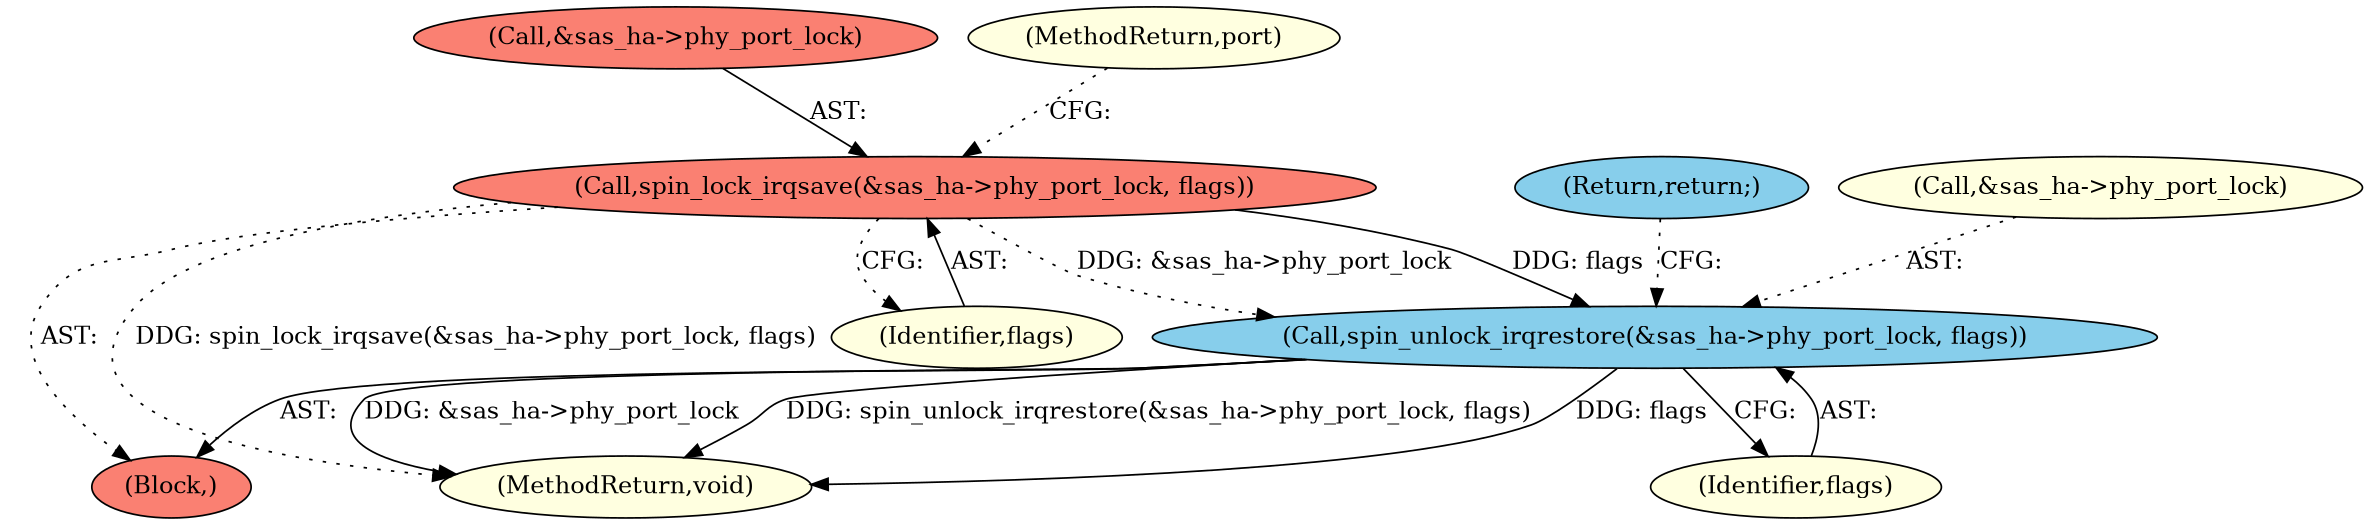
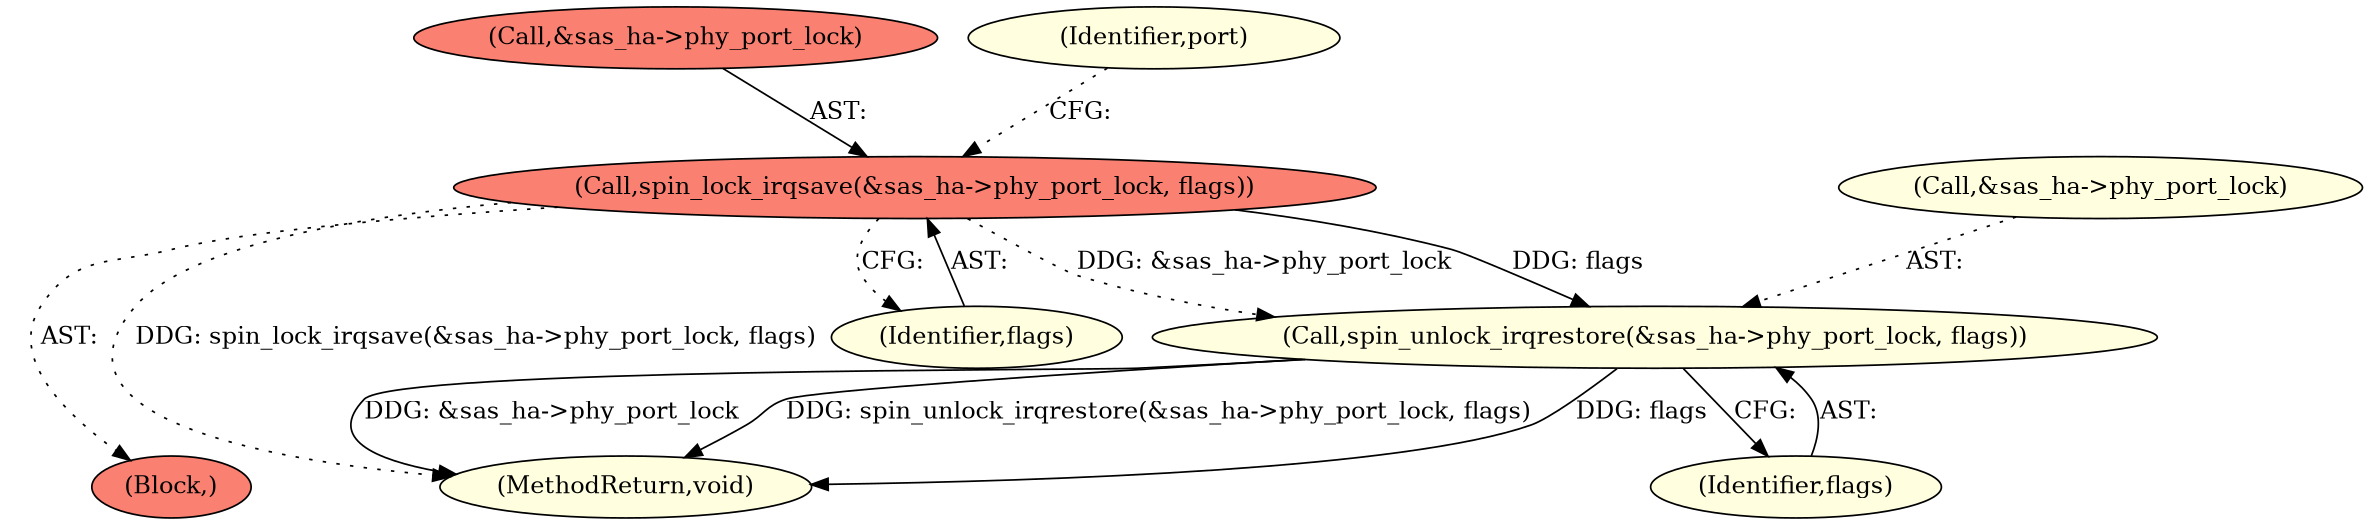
node "(MethodReturn,port)": label "(MethodReturn,port)" -> "(Identifier,port)"
node "(Return,return;)": removed
node "(Call,spin_unlock_irqrestore(&sas_ha->phy_port_lock, flags))": fillcolor skyblue -> lightyellow
edge "(Call,spin_unlock_irqrestore(&sas_ha->phy_port_lock, flags))" -> "(Block,)": removed, label "AST:"
